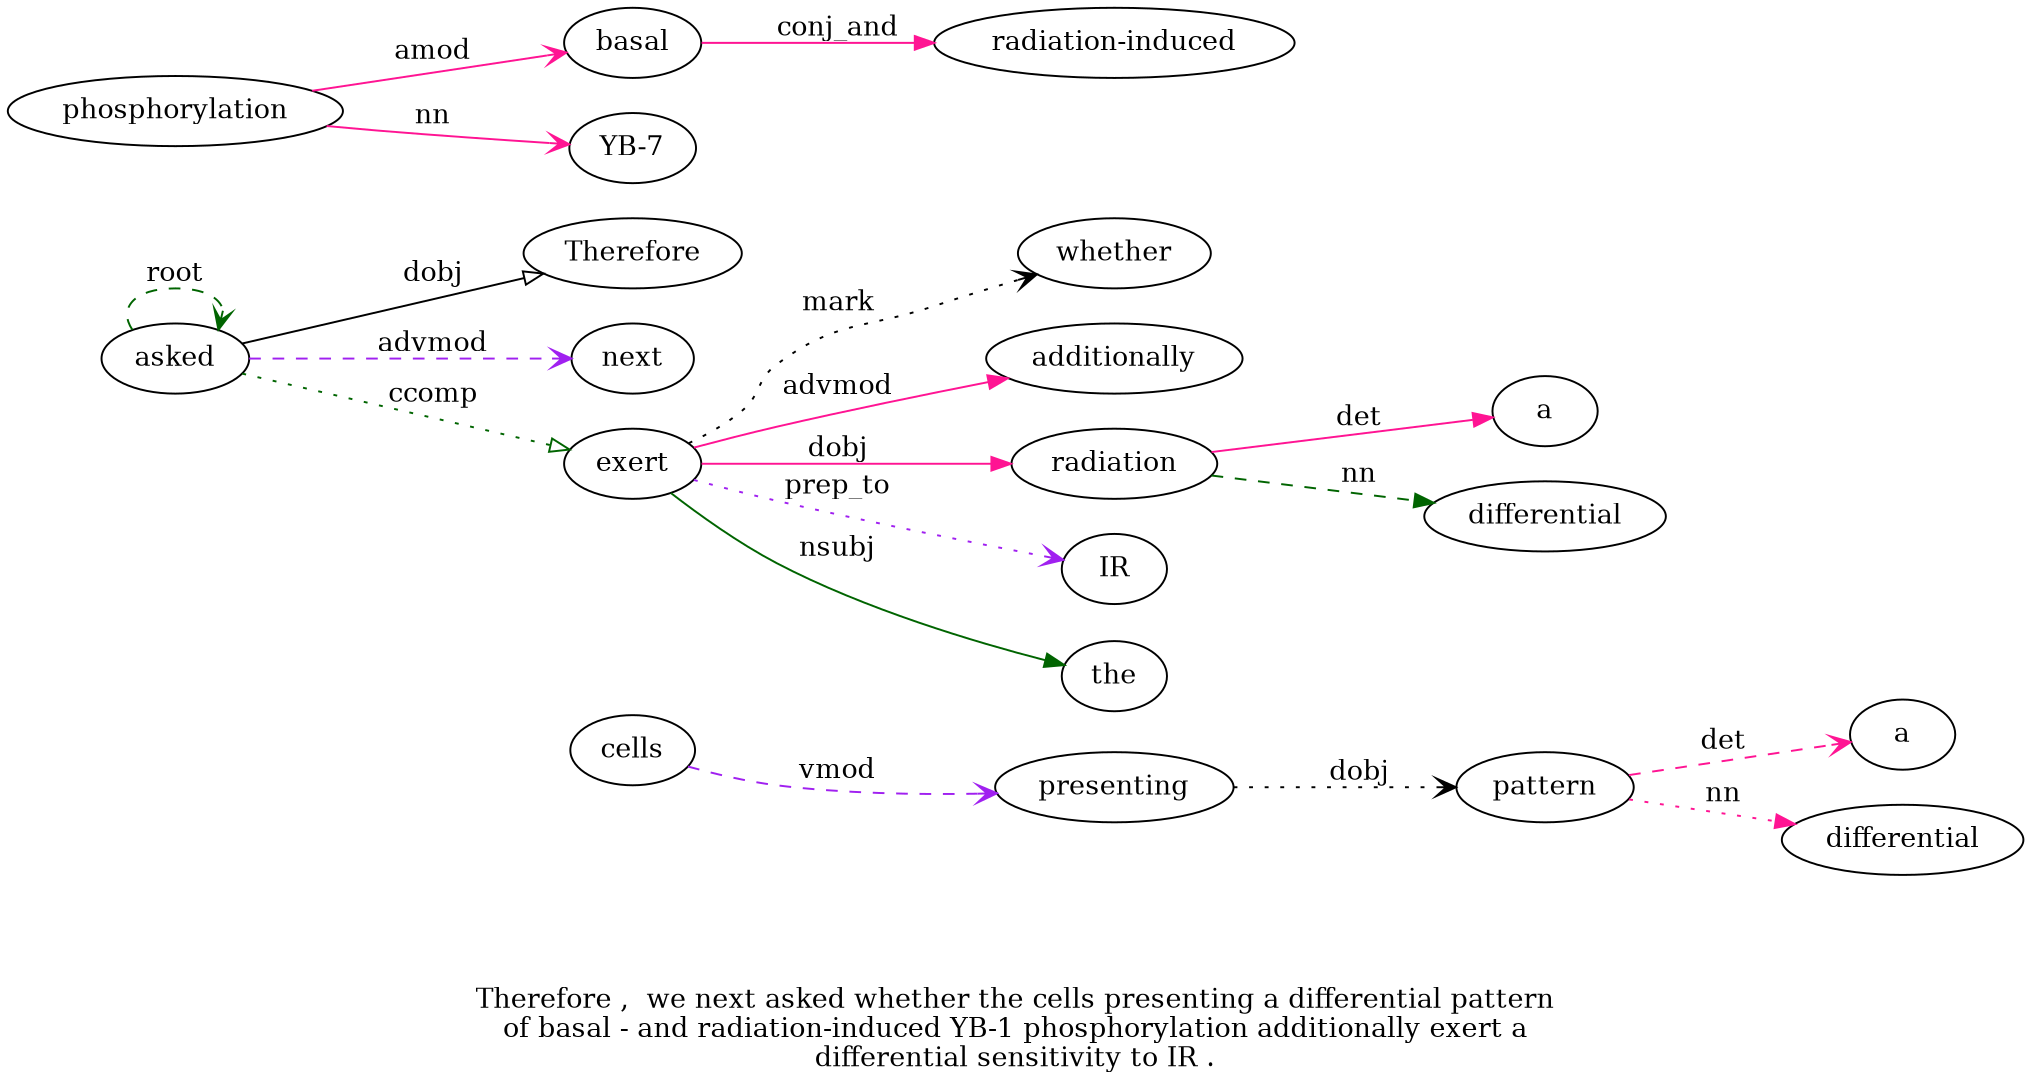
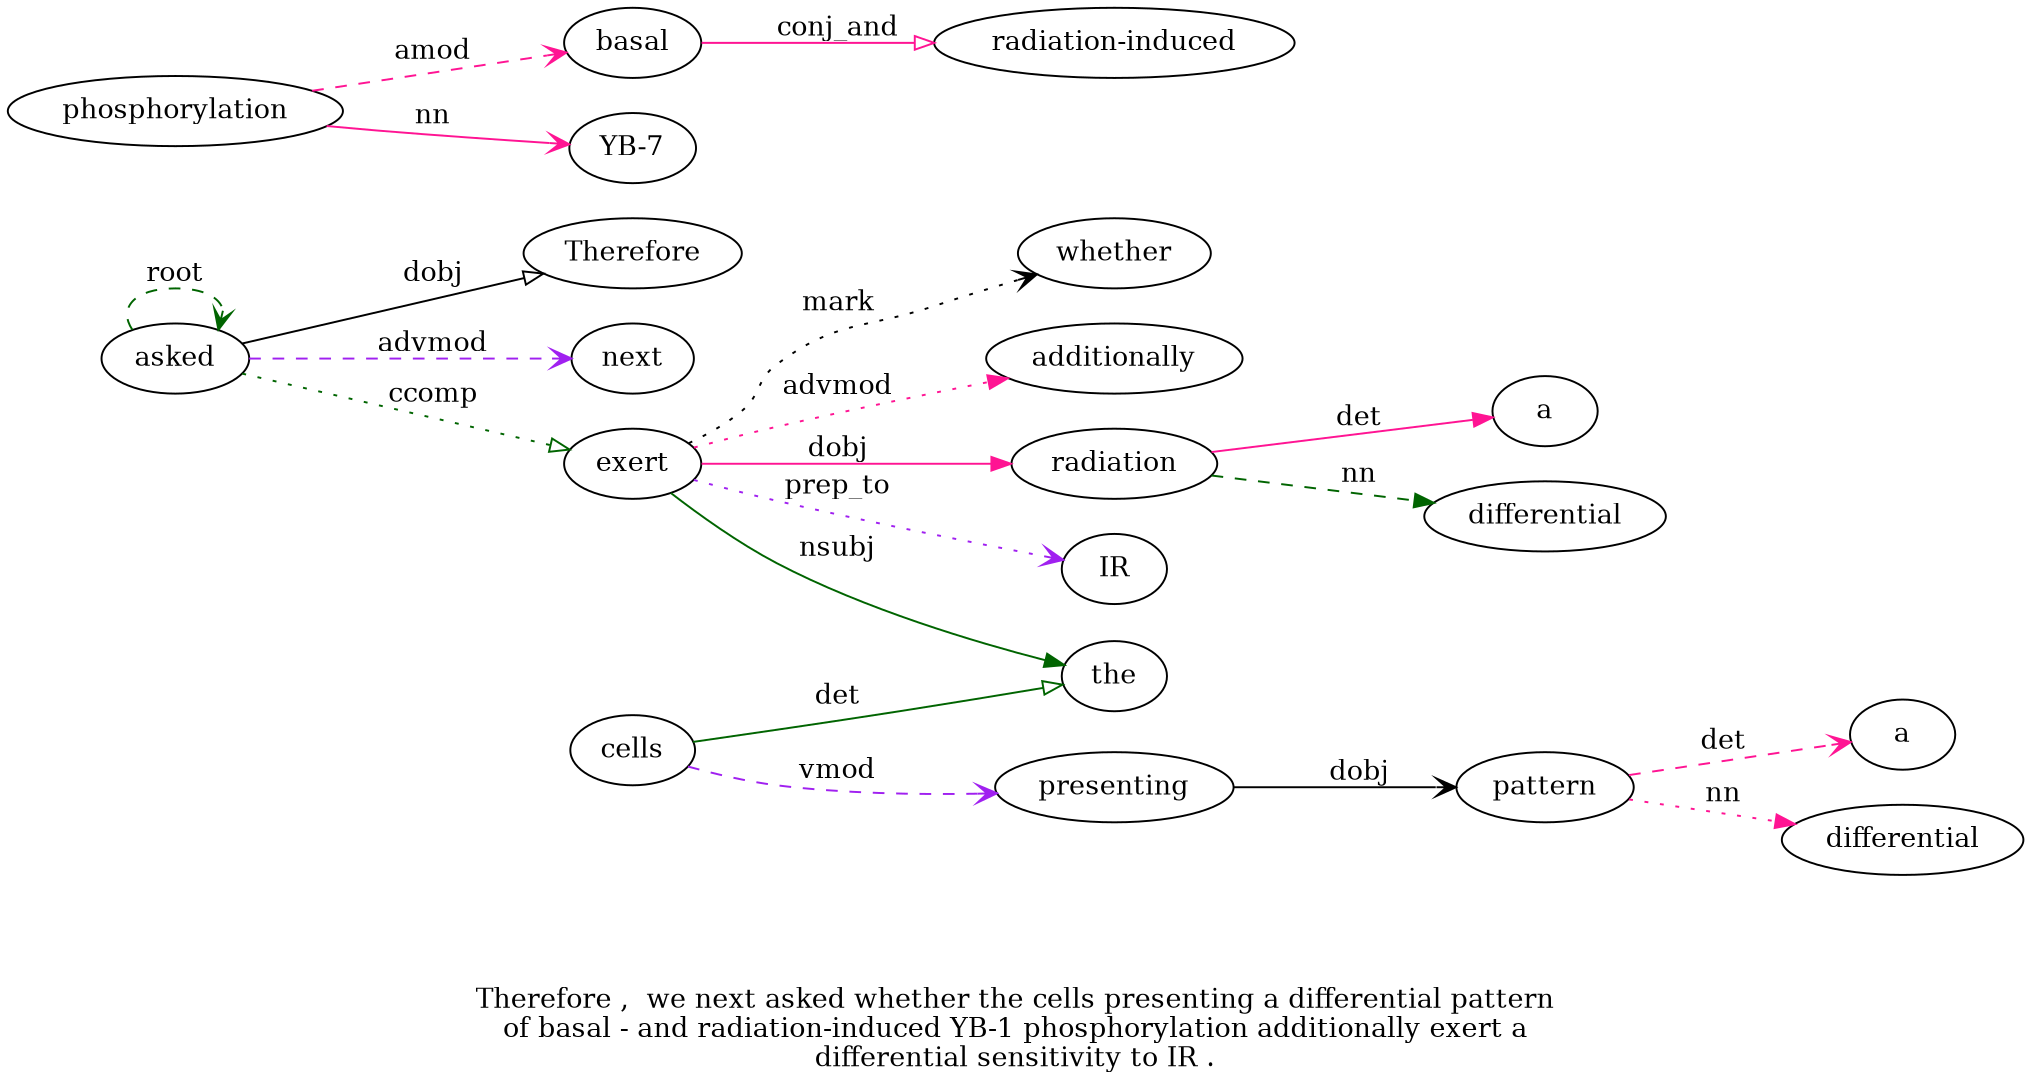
edge "basal" -> "radiation-induced": arrowhead normal -> onormal
edge "phosphorylation" -> "basal": style solid -> dashed
edge "exert" -> "additionally": style solid -> dotted
edge "cells" -> "the": added, label "det"
edge "presenting" -> "pattern": style dotted -> solid
